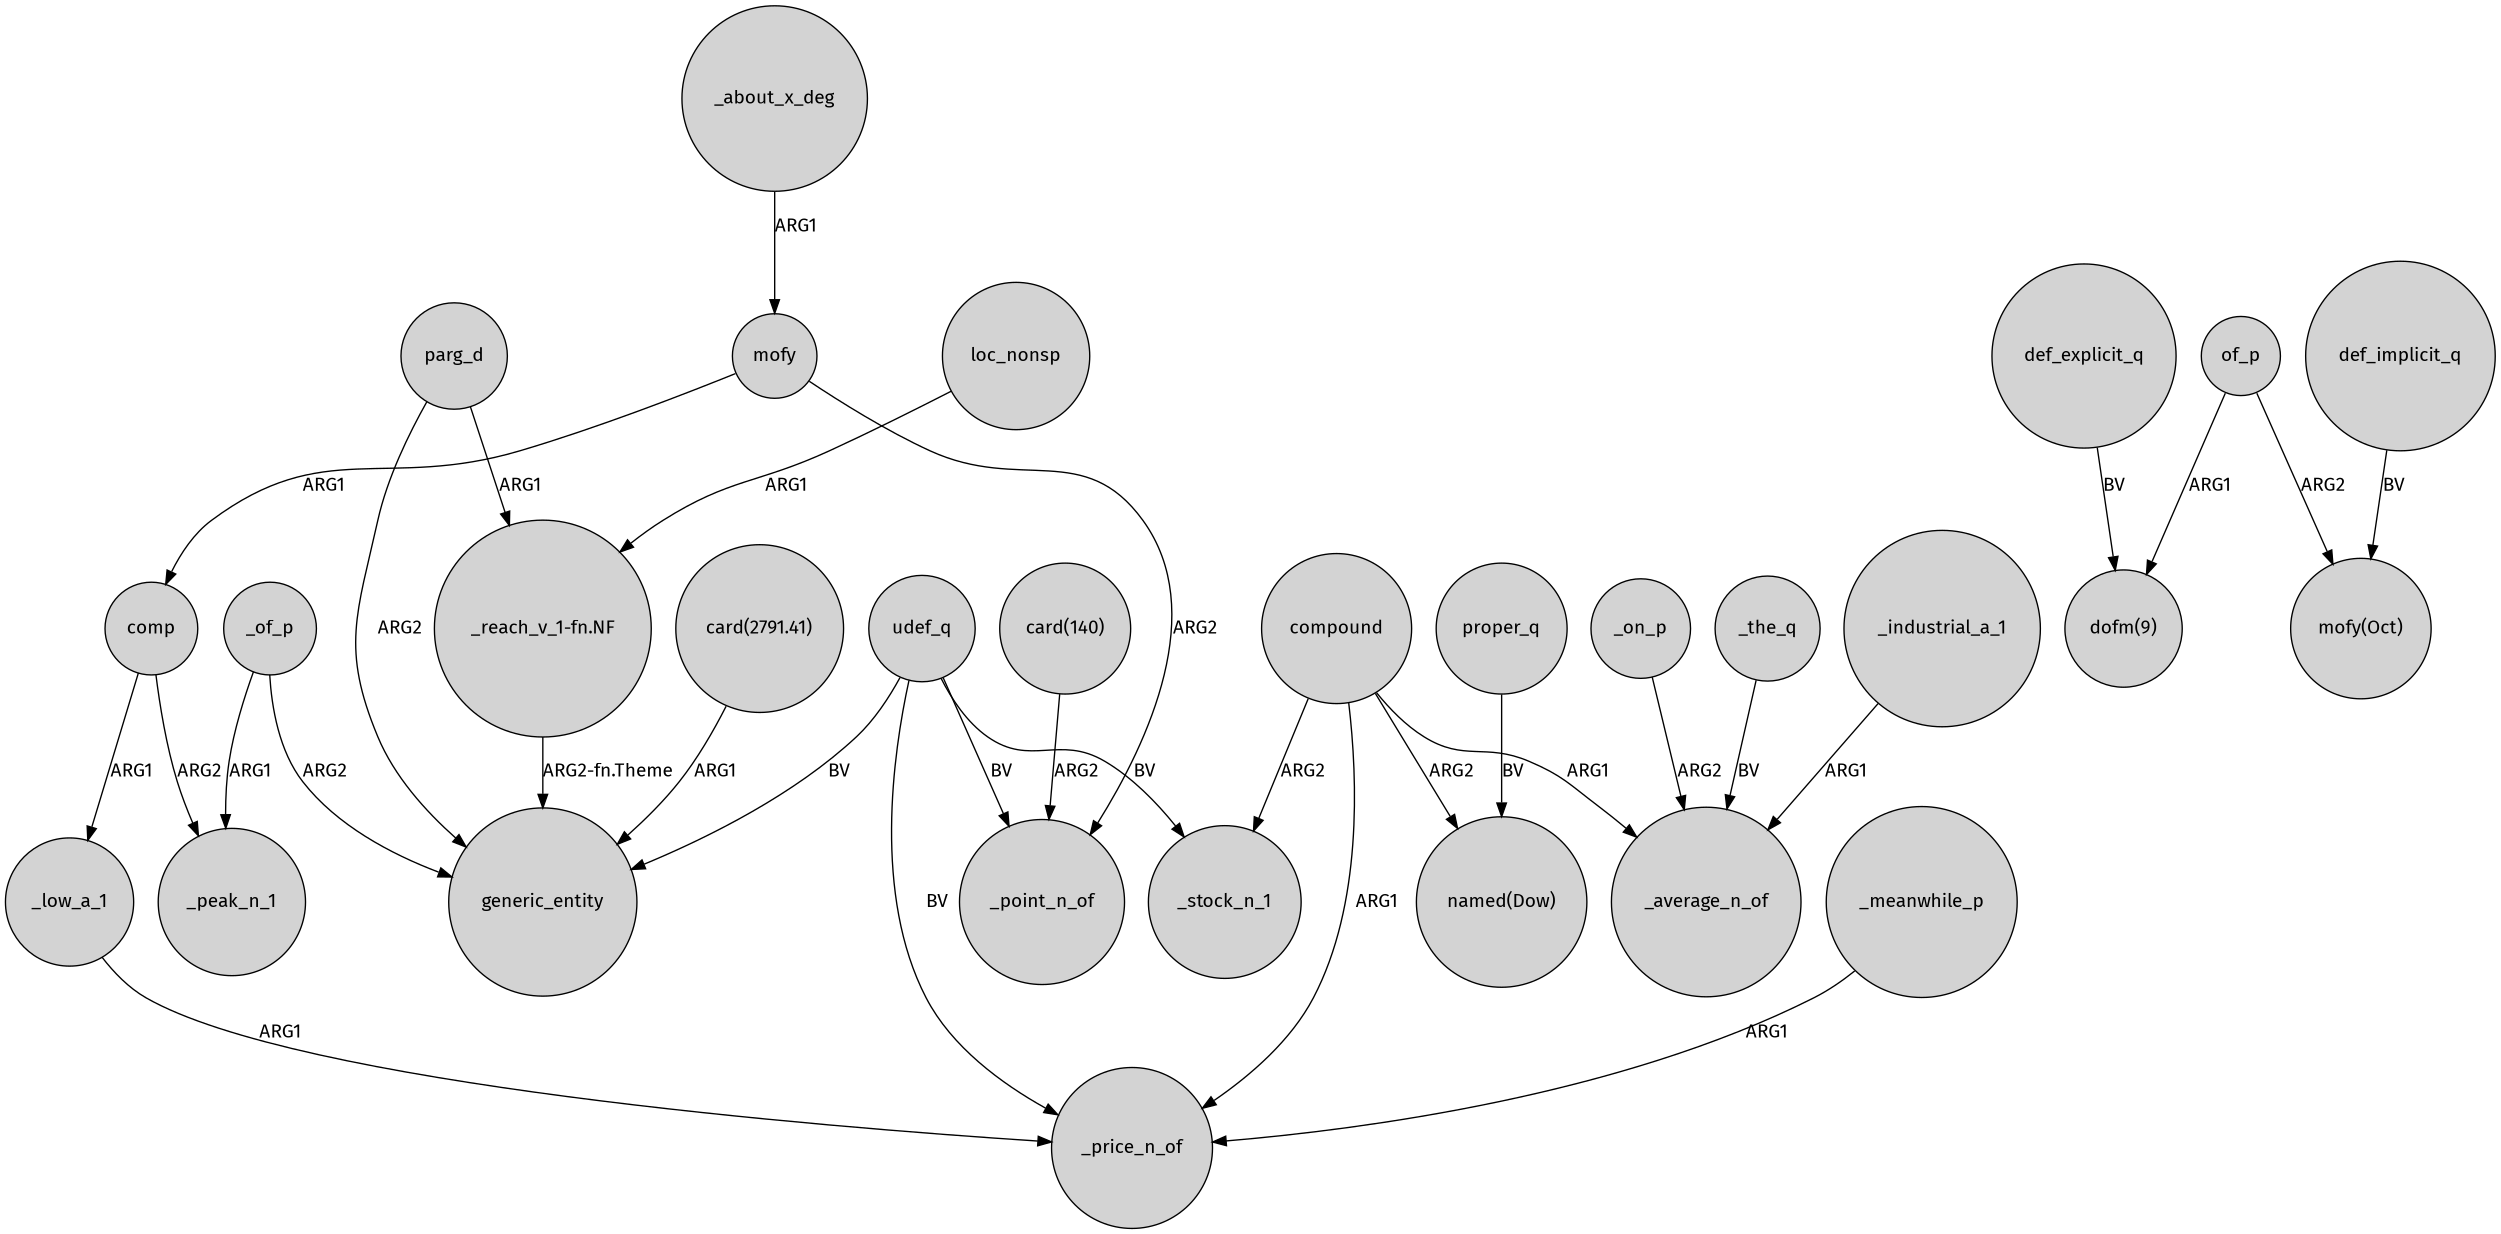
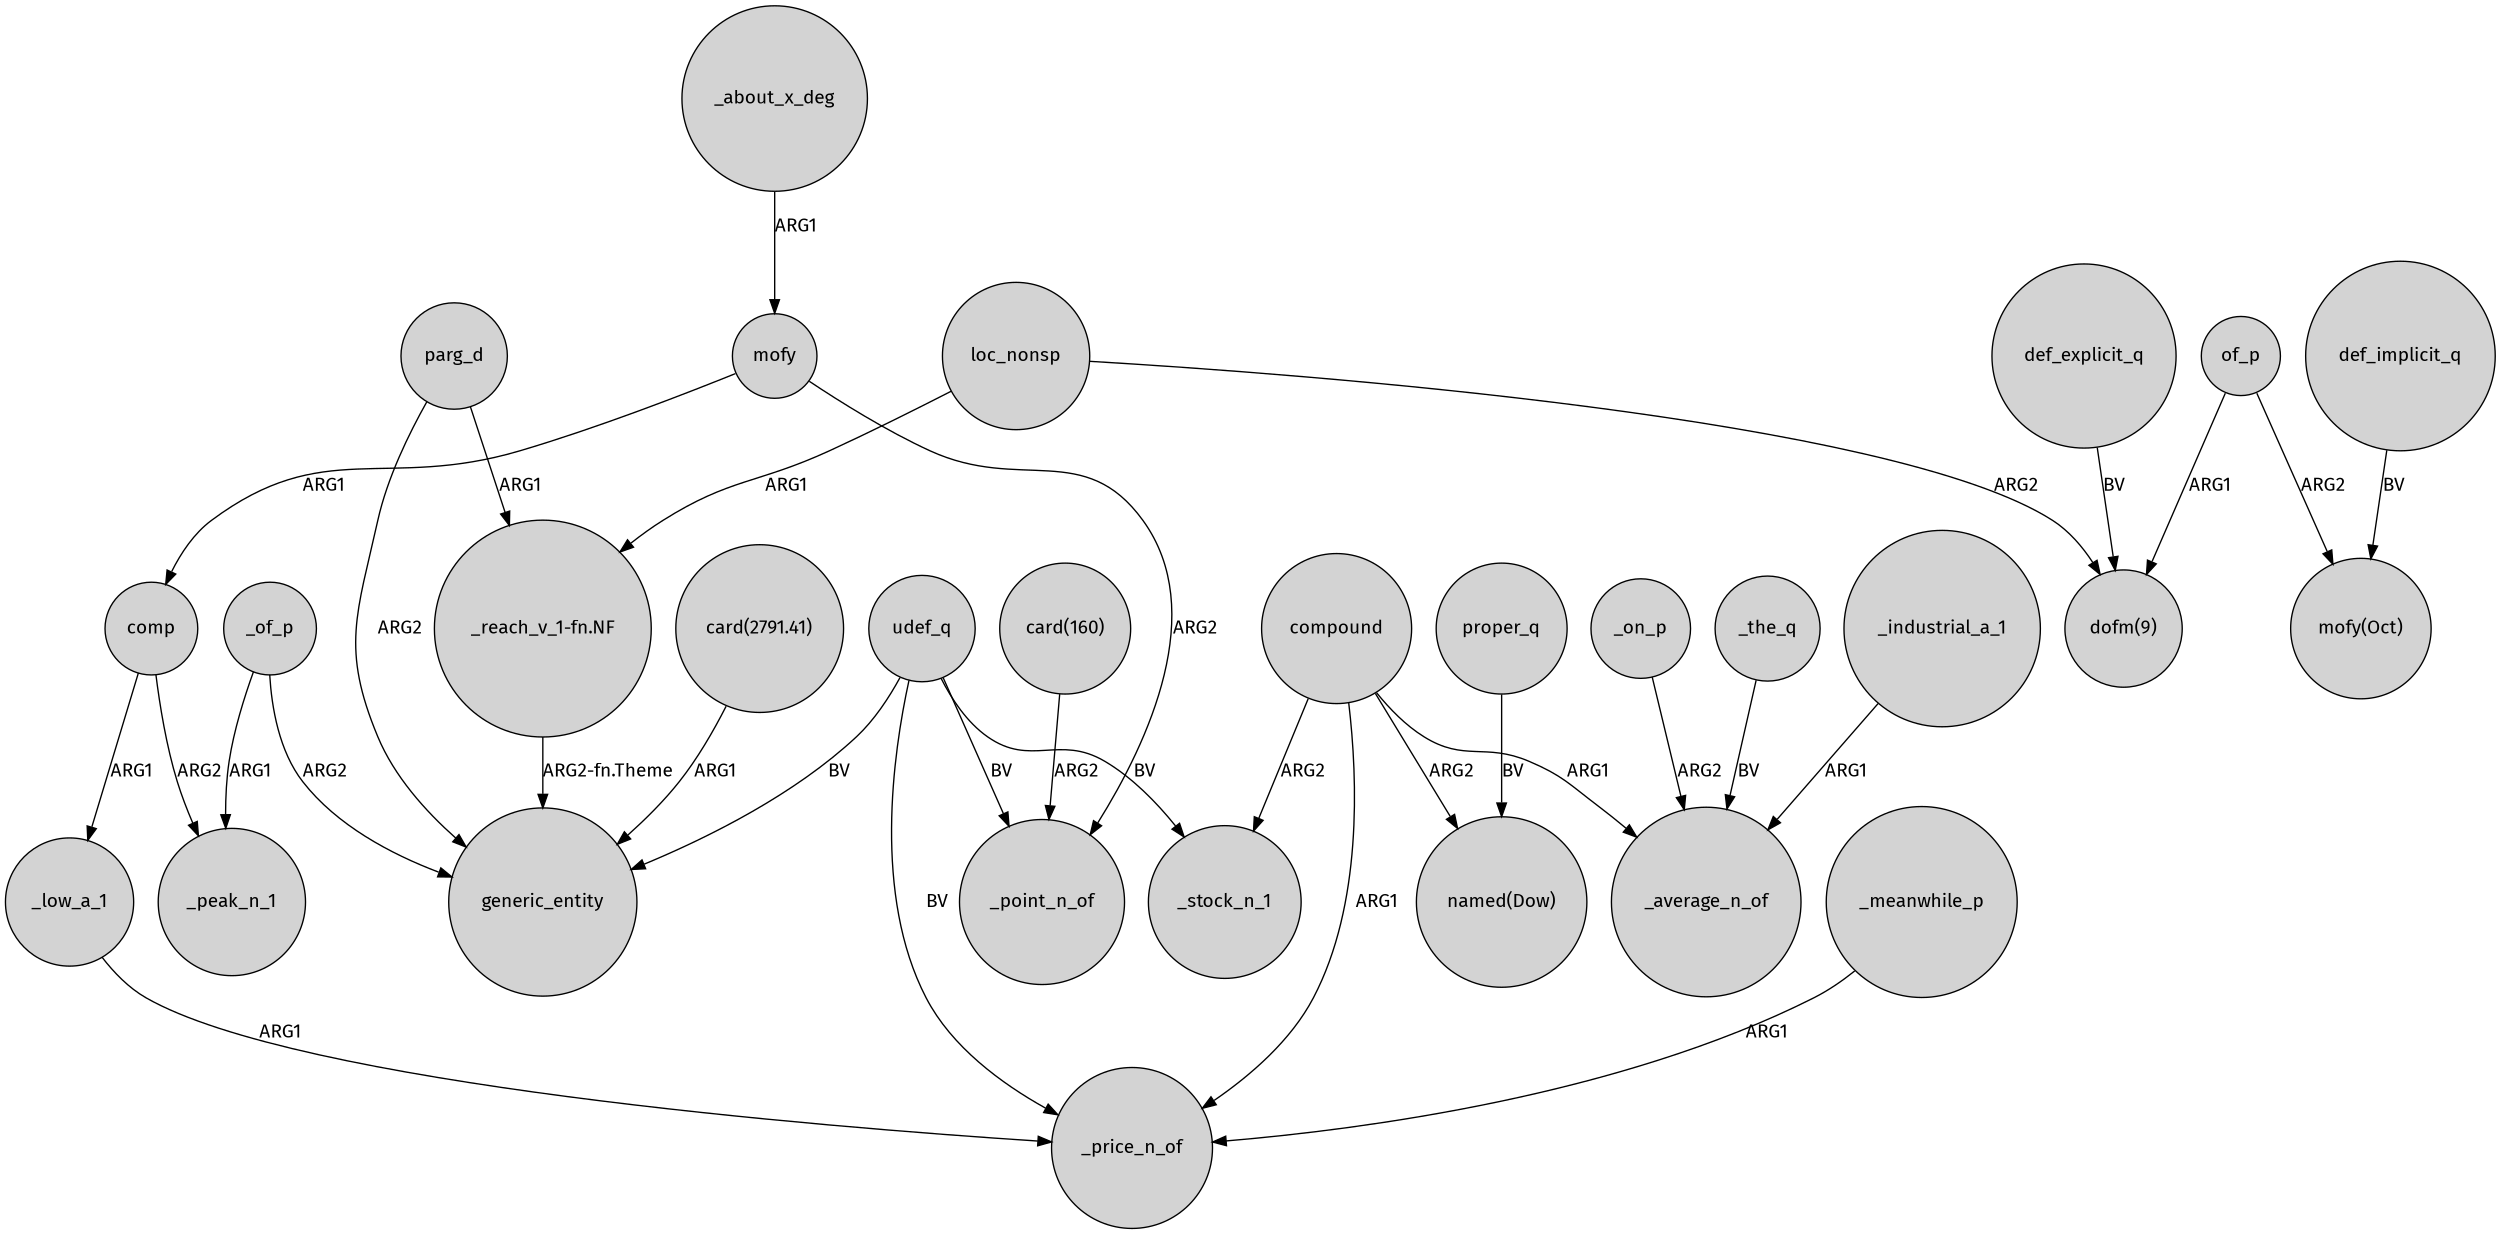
edge "loc_nonsp" -> "dofm(9)": added, label "ARG2"
node "card(140)": label "card(140)" -> "card(160)"
